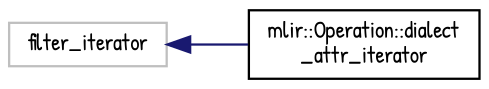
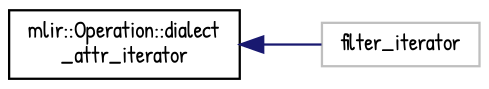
edge "mlir::Operation::dialect _attr_iterator" -> "filter_iterator": reversed
